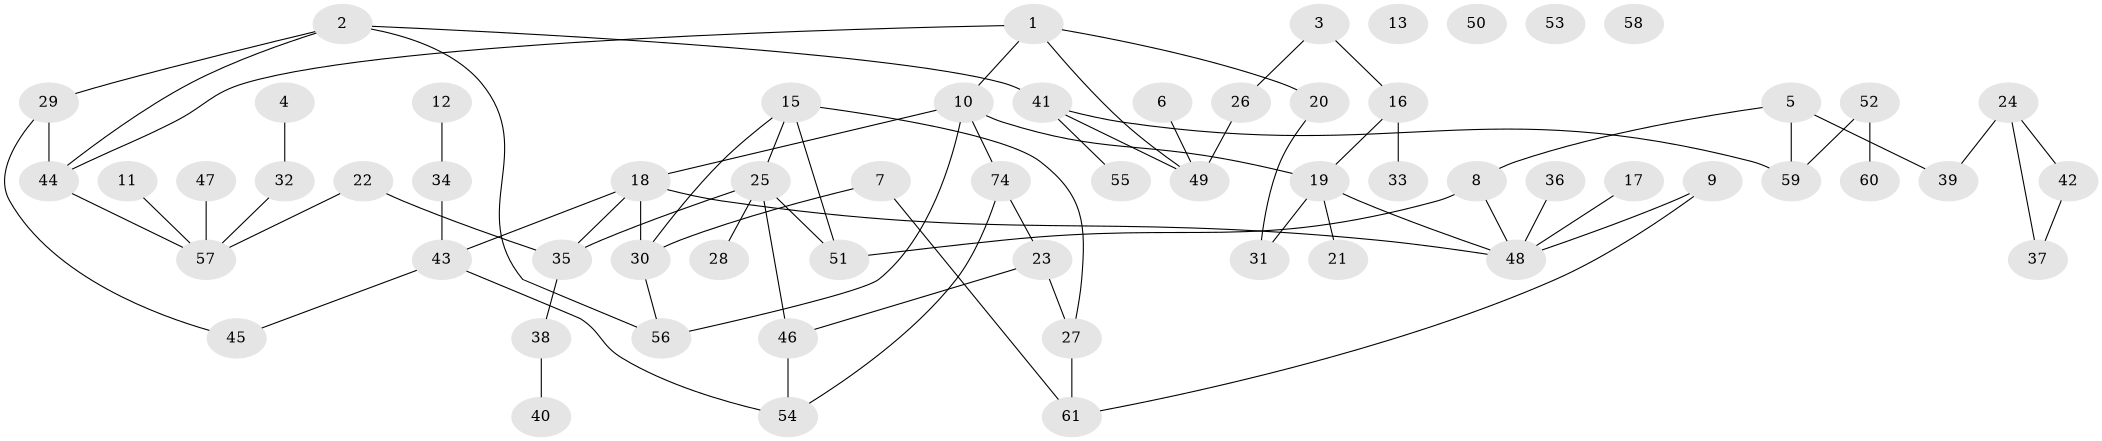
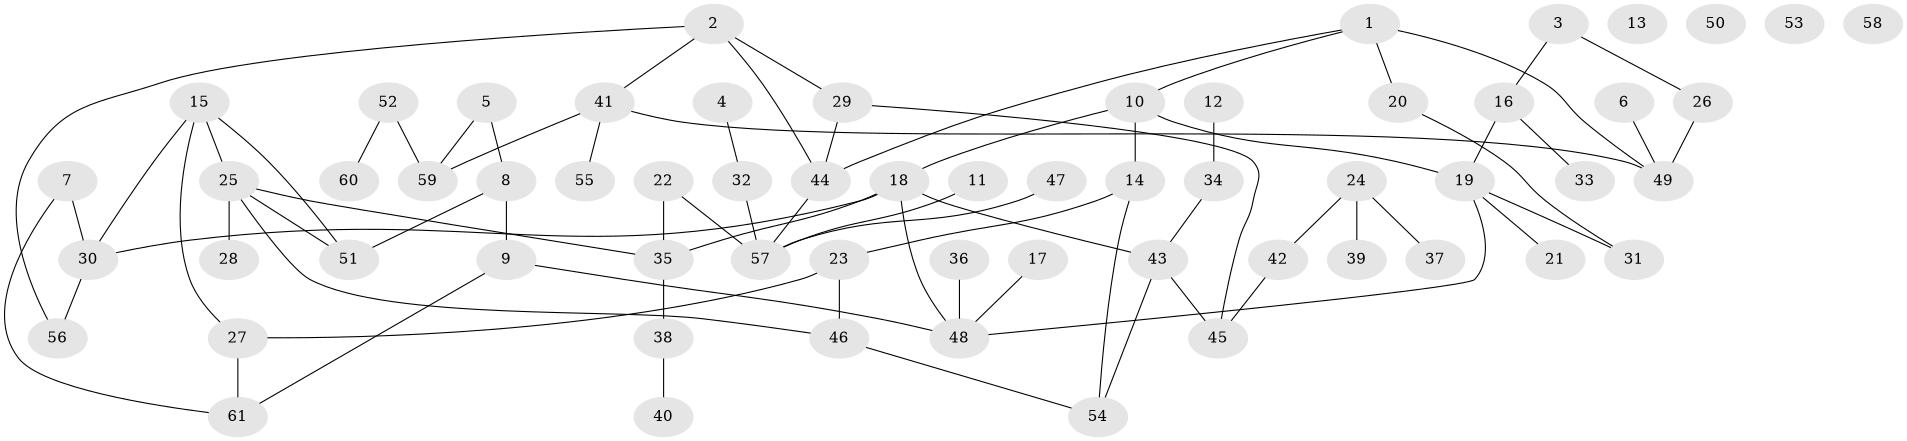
edge "5" -- "39": removed
node "74": label "74" -> "14"
edge "8" -- "48": now "8" -- "9"
edge "42" -- "37": now "42" -- "45"
edge "10" -- "56": removed
